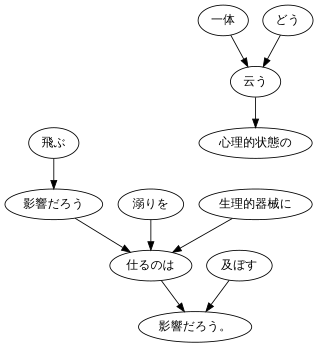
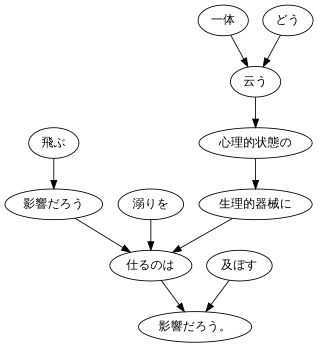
edge "心理的状態の" -> "生理的器械に": added
